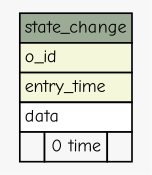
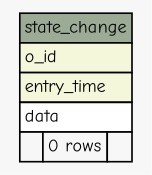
node "state_change": text "0 time" -> "0 rows"
